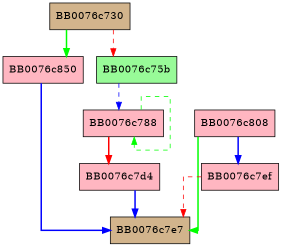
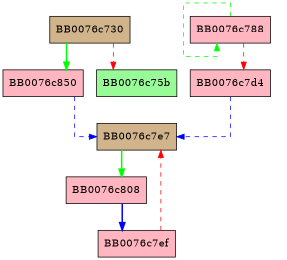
edge "BB0076c75b" -> "BB0076c788": removed
edge "BB0076c788" -> "BB0076c7d4": style bold -> dashed
edge "BB0076c808" -> "BB0076c7e7": reversed
edge "BB0076c850" -> "BB0076c7e7": style bold -> dashed
edge "BB0076c7d4" -> "BB0076c7e7": style bold -> dashed
